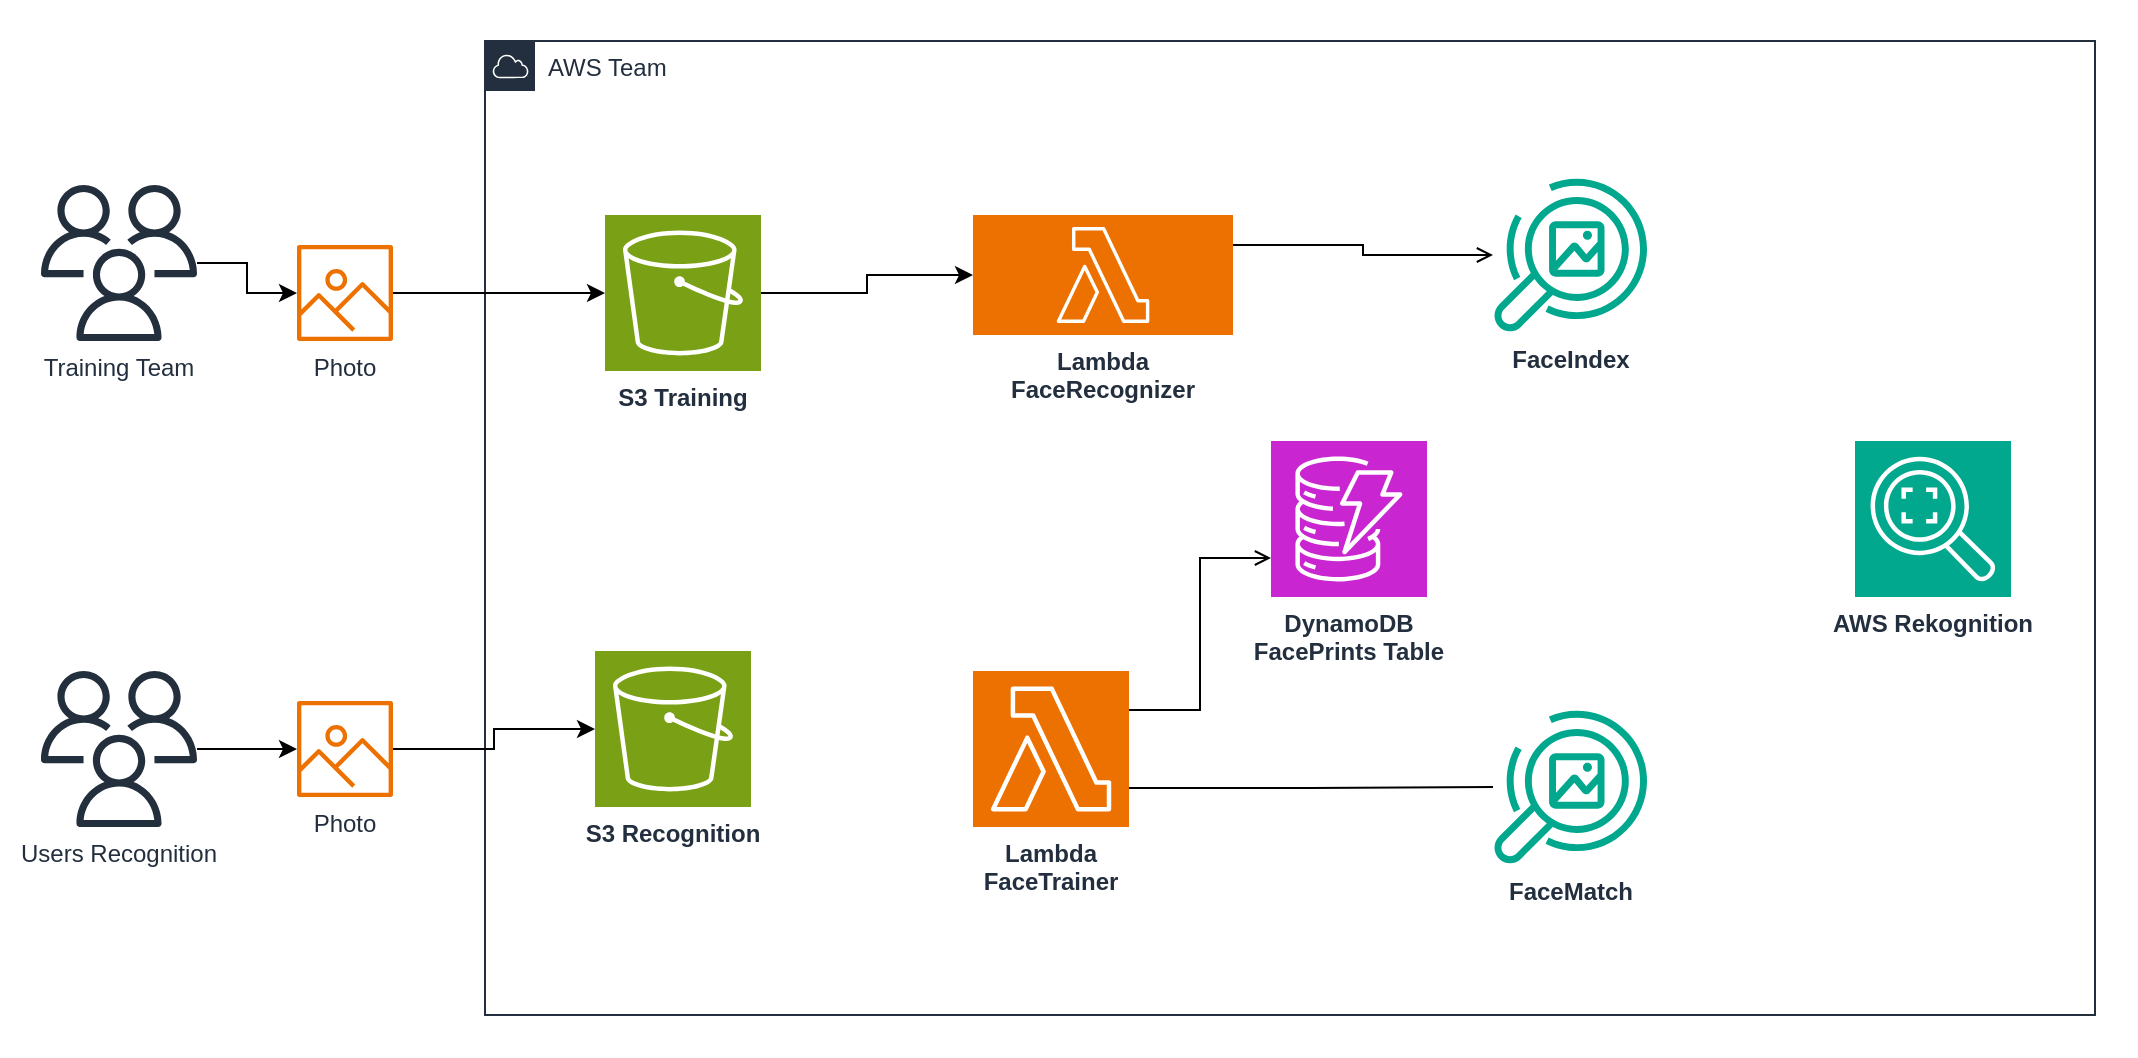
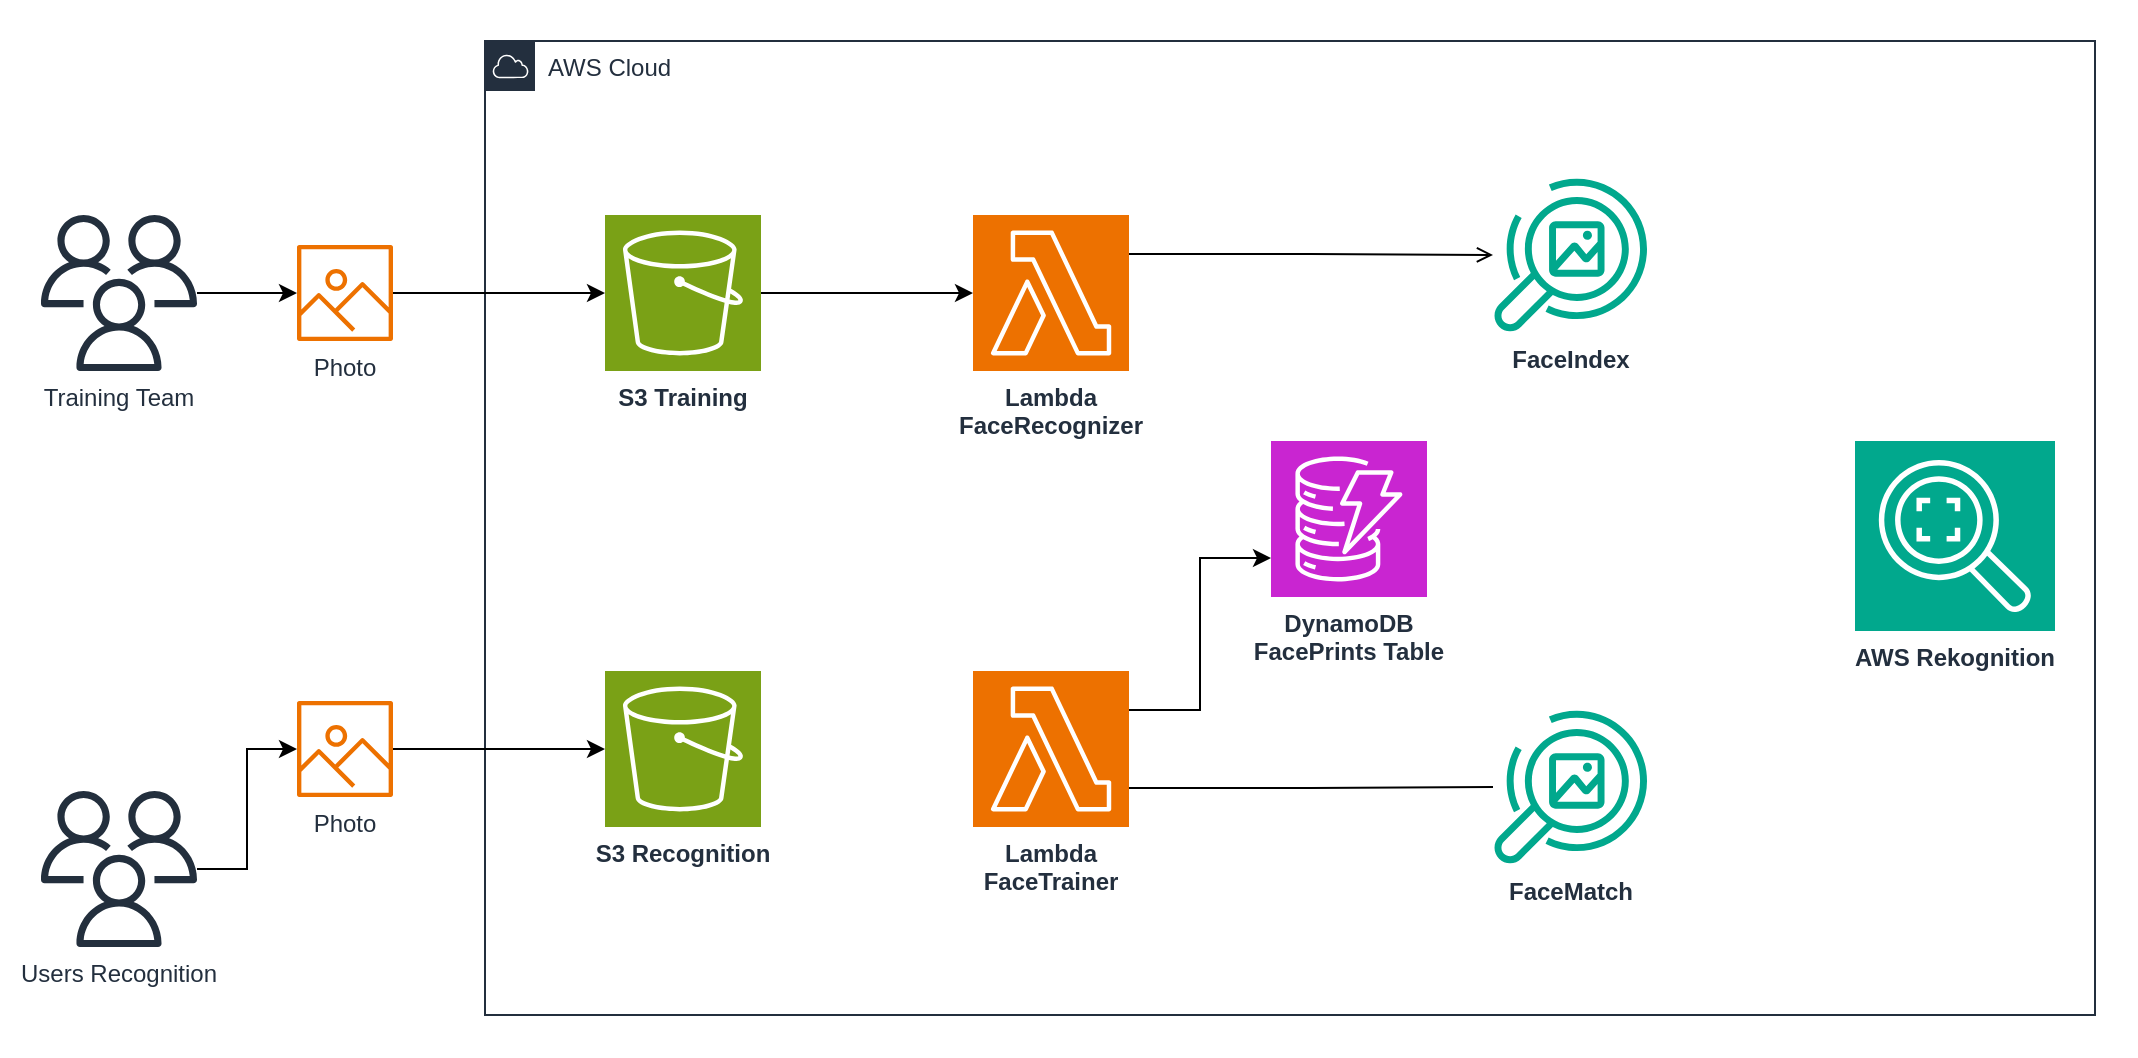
node "AWS Team": label "AWS Team" -> "AWS Cloud"
node "Training Team": moved (119, 263) -> (119, 293)
node "Lambda FaceRecognizer": size 260x120 -> 156x156
node "AWS Rekognition": size 156x156 -> 200x190
edge "Lambda FaceTrainer" -> "DynamoDB FacePrints Table": arrowhead open -> classic
node "S3 Recognition": moved (673, 729) -> (683, 749)
node "Users Recognition": moved (119, 749) -> (119, 869)
